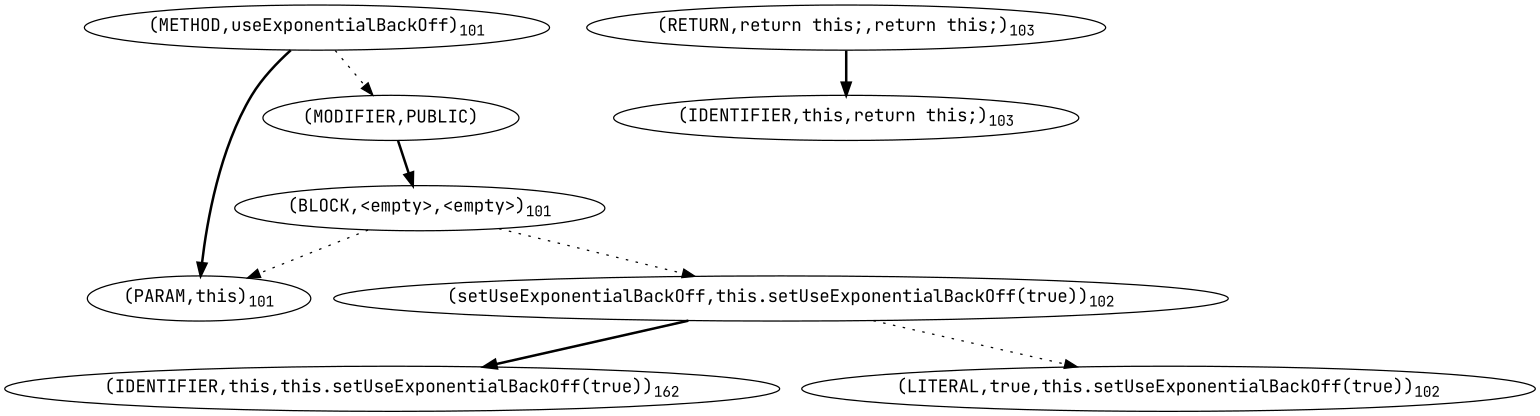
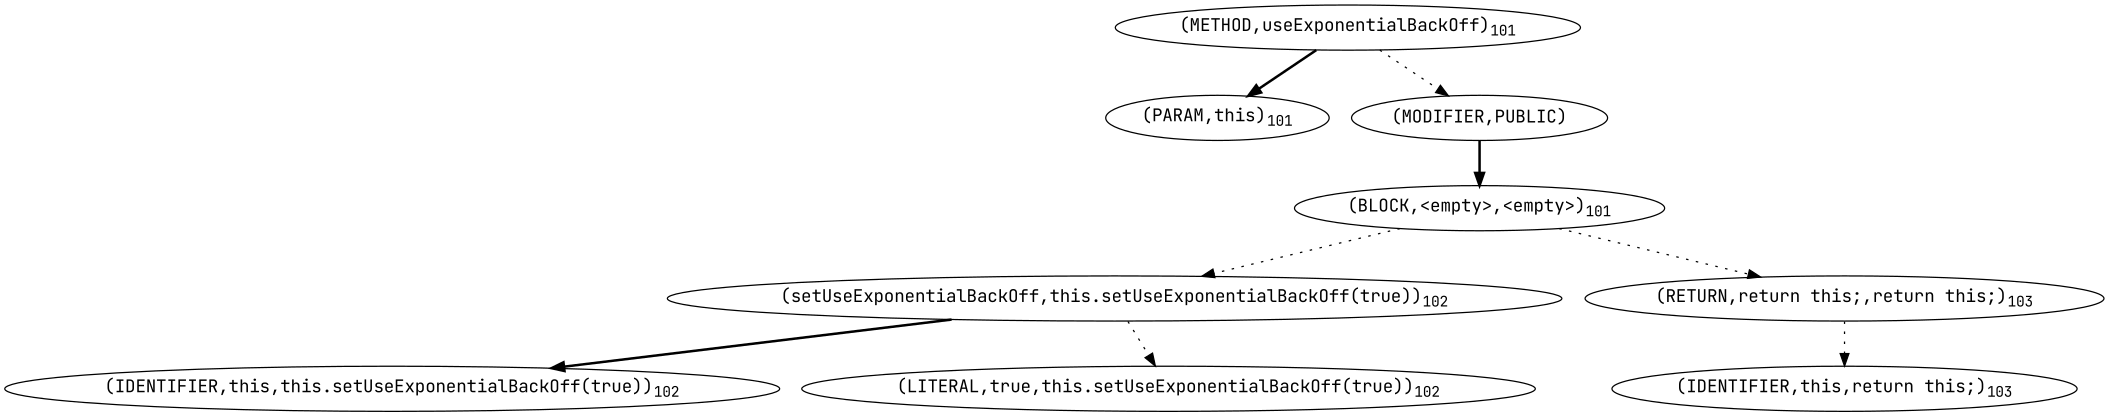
edge "(RETURN,return this;,return this;)" -> "(IDENTIFIER,this,return this;)": style bold -> dotted
edge "(BLOCK,<empty>,<empty>)" -> "(PARAM,this)": now "(BLOCK,<empty>,<empty>)" -> "(RETURN,return this;,return this;)"
node "(IDENTIFIER,this,this.setUseExponentialBackOff(true))": text "162" -> "102"
